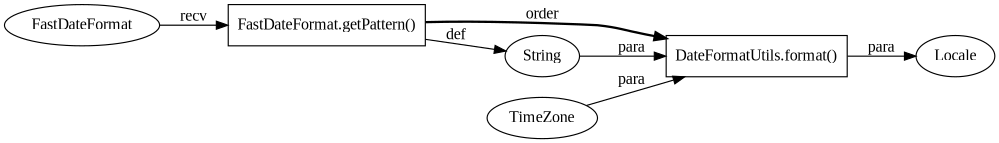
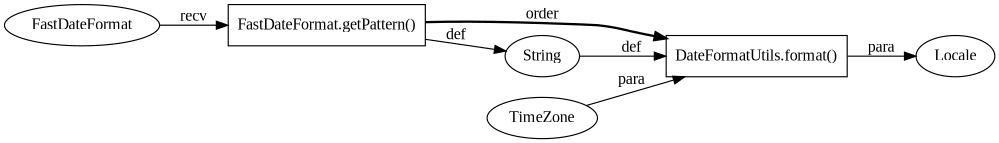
edge "String" -> "DateFormatUtils.format()": label "para" -> "def"
